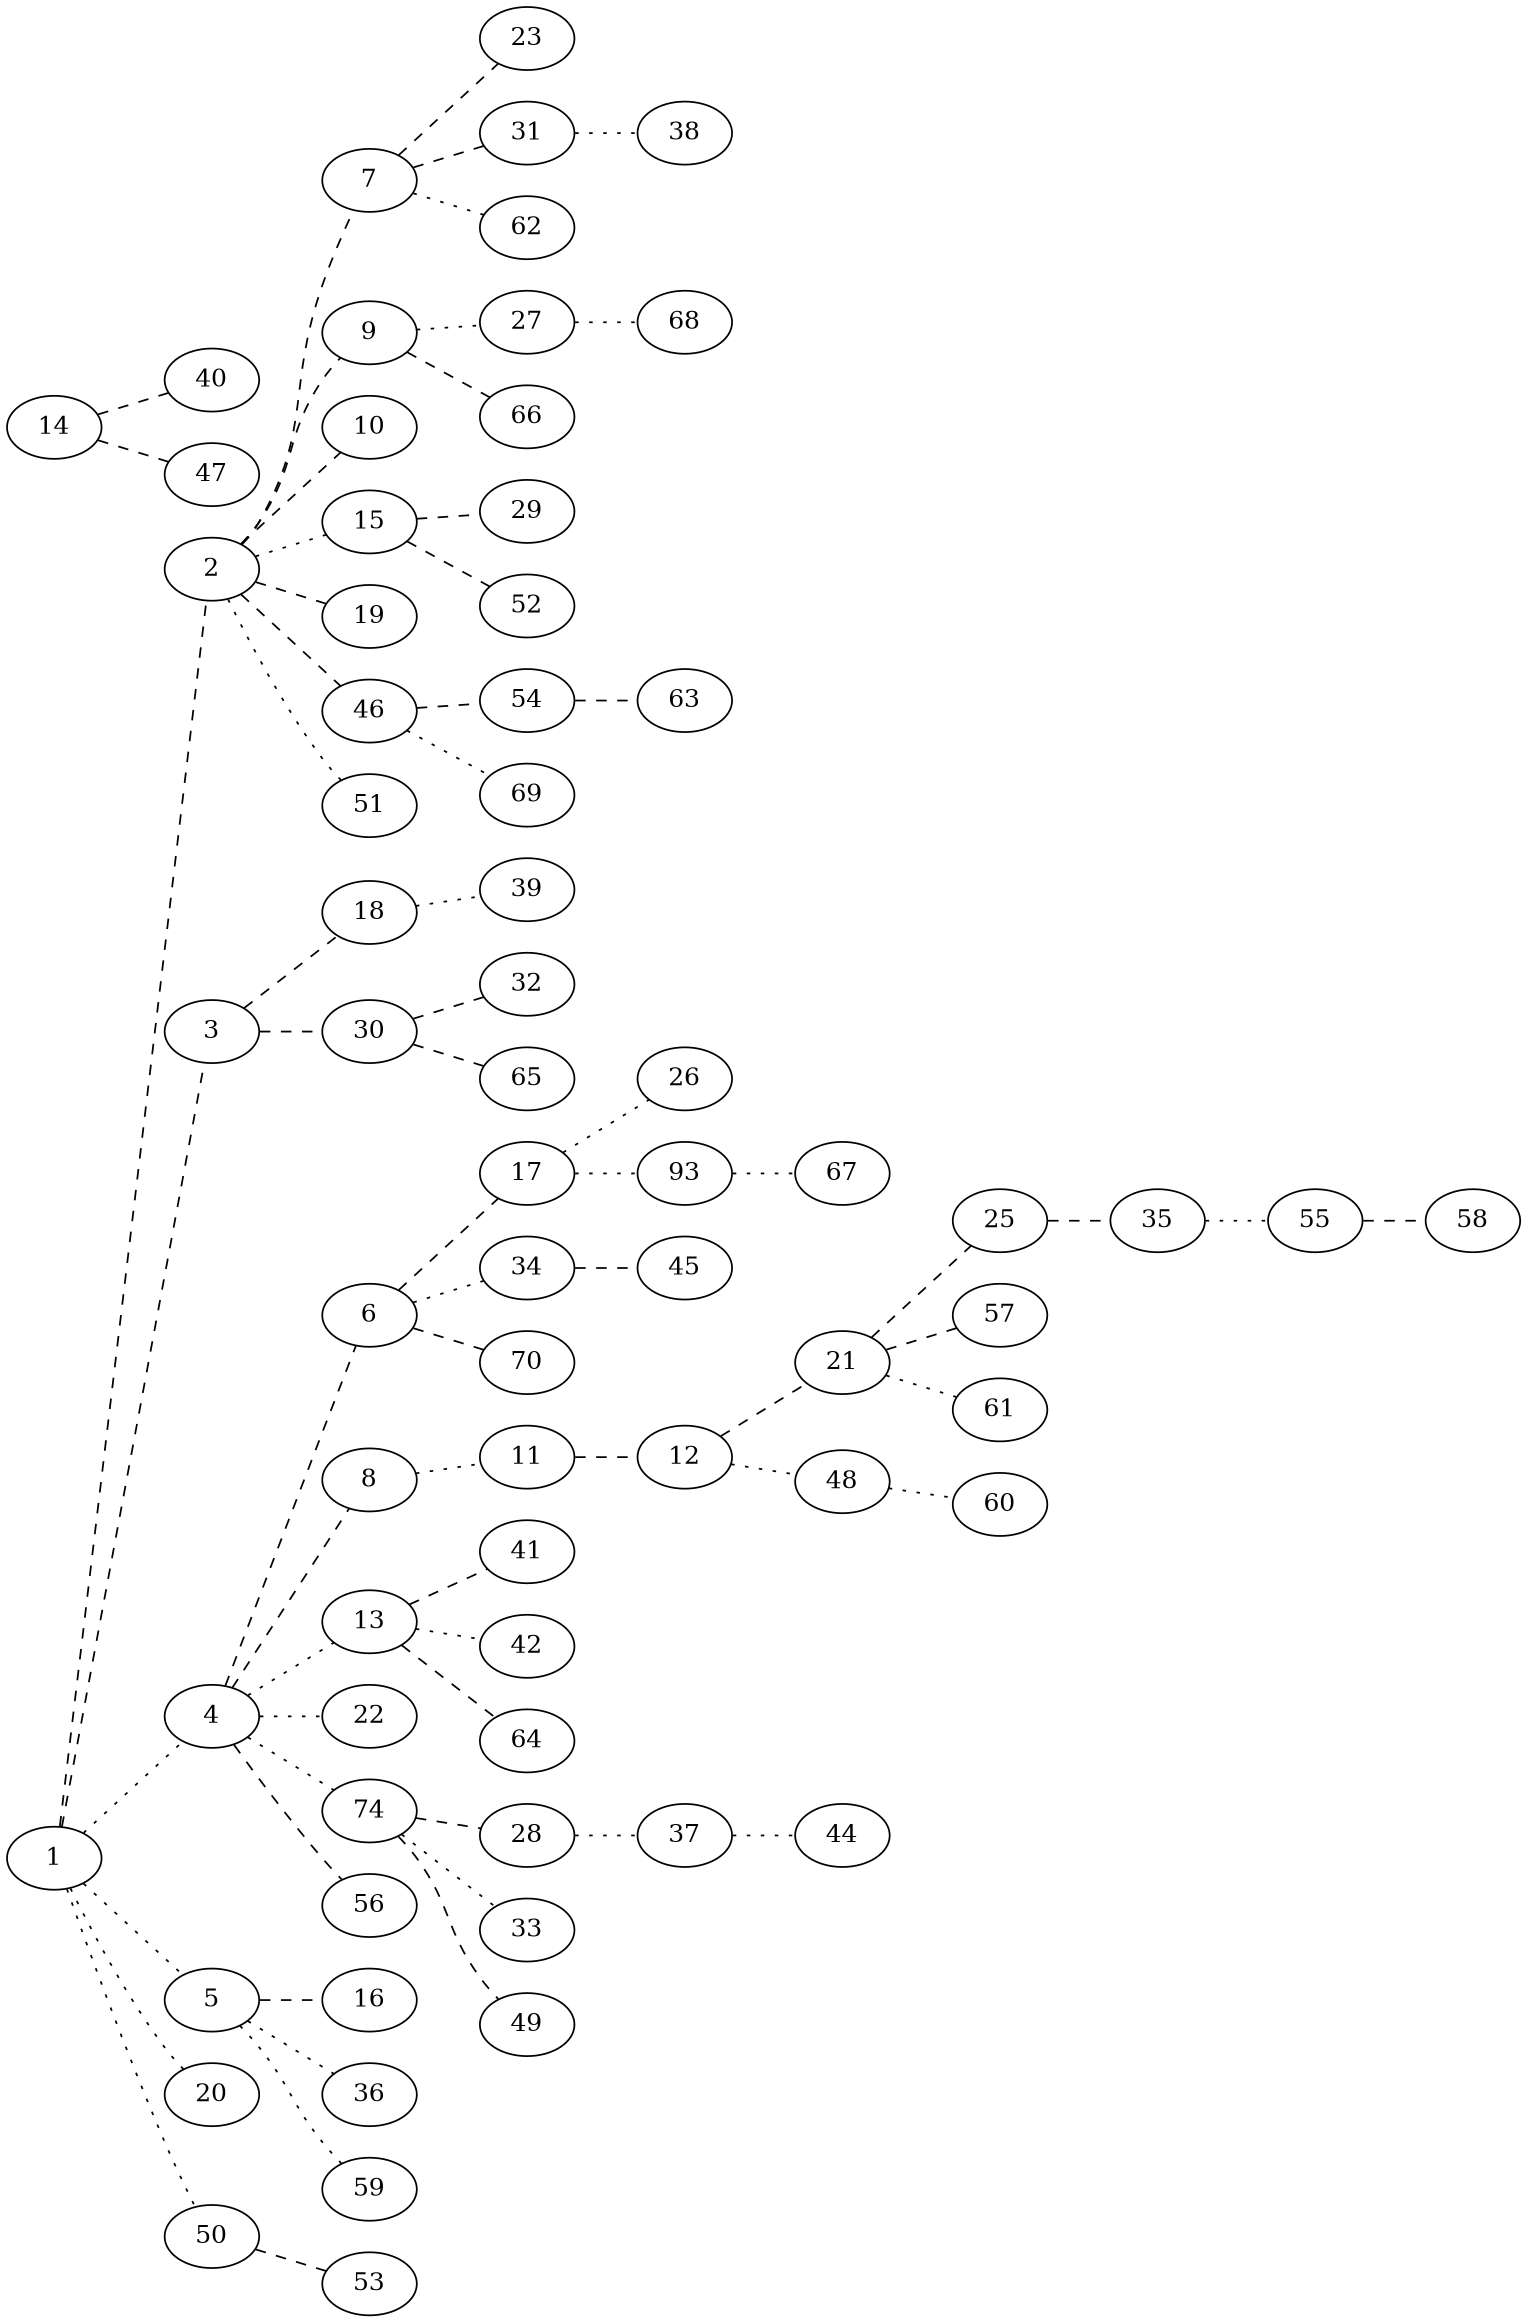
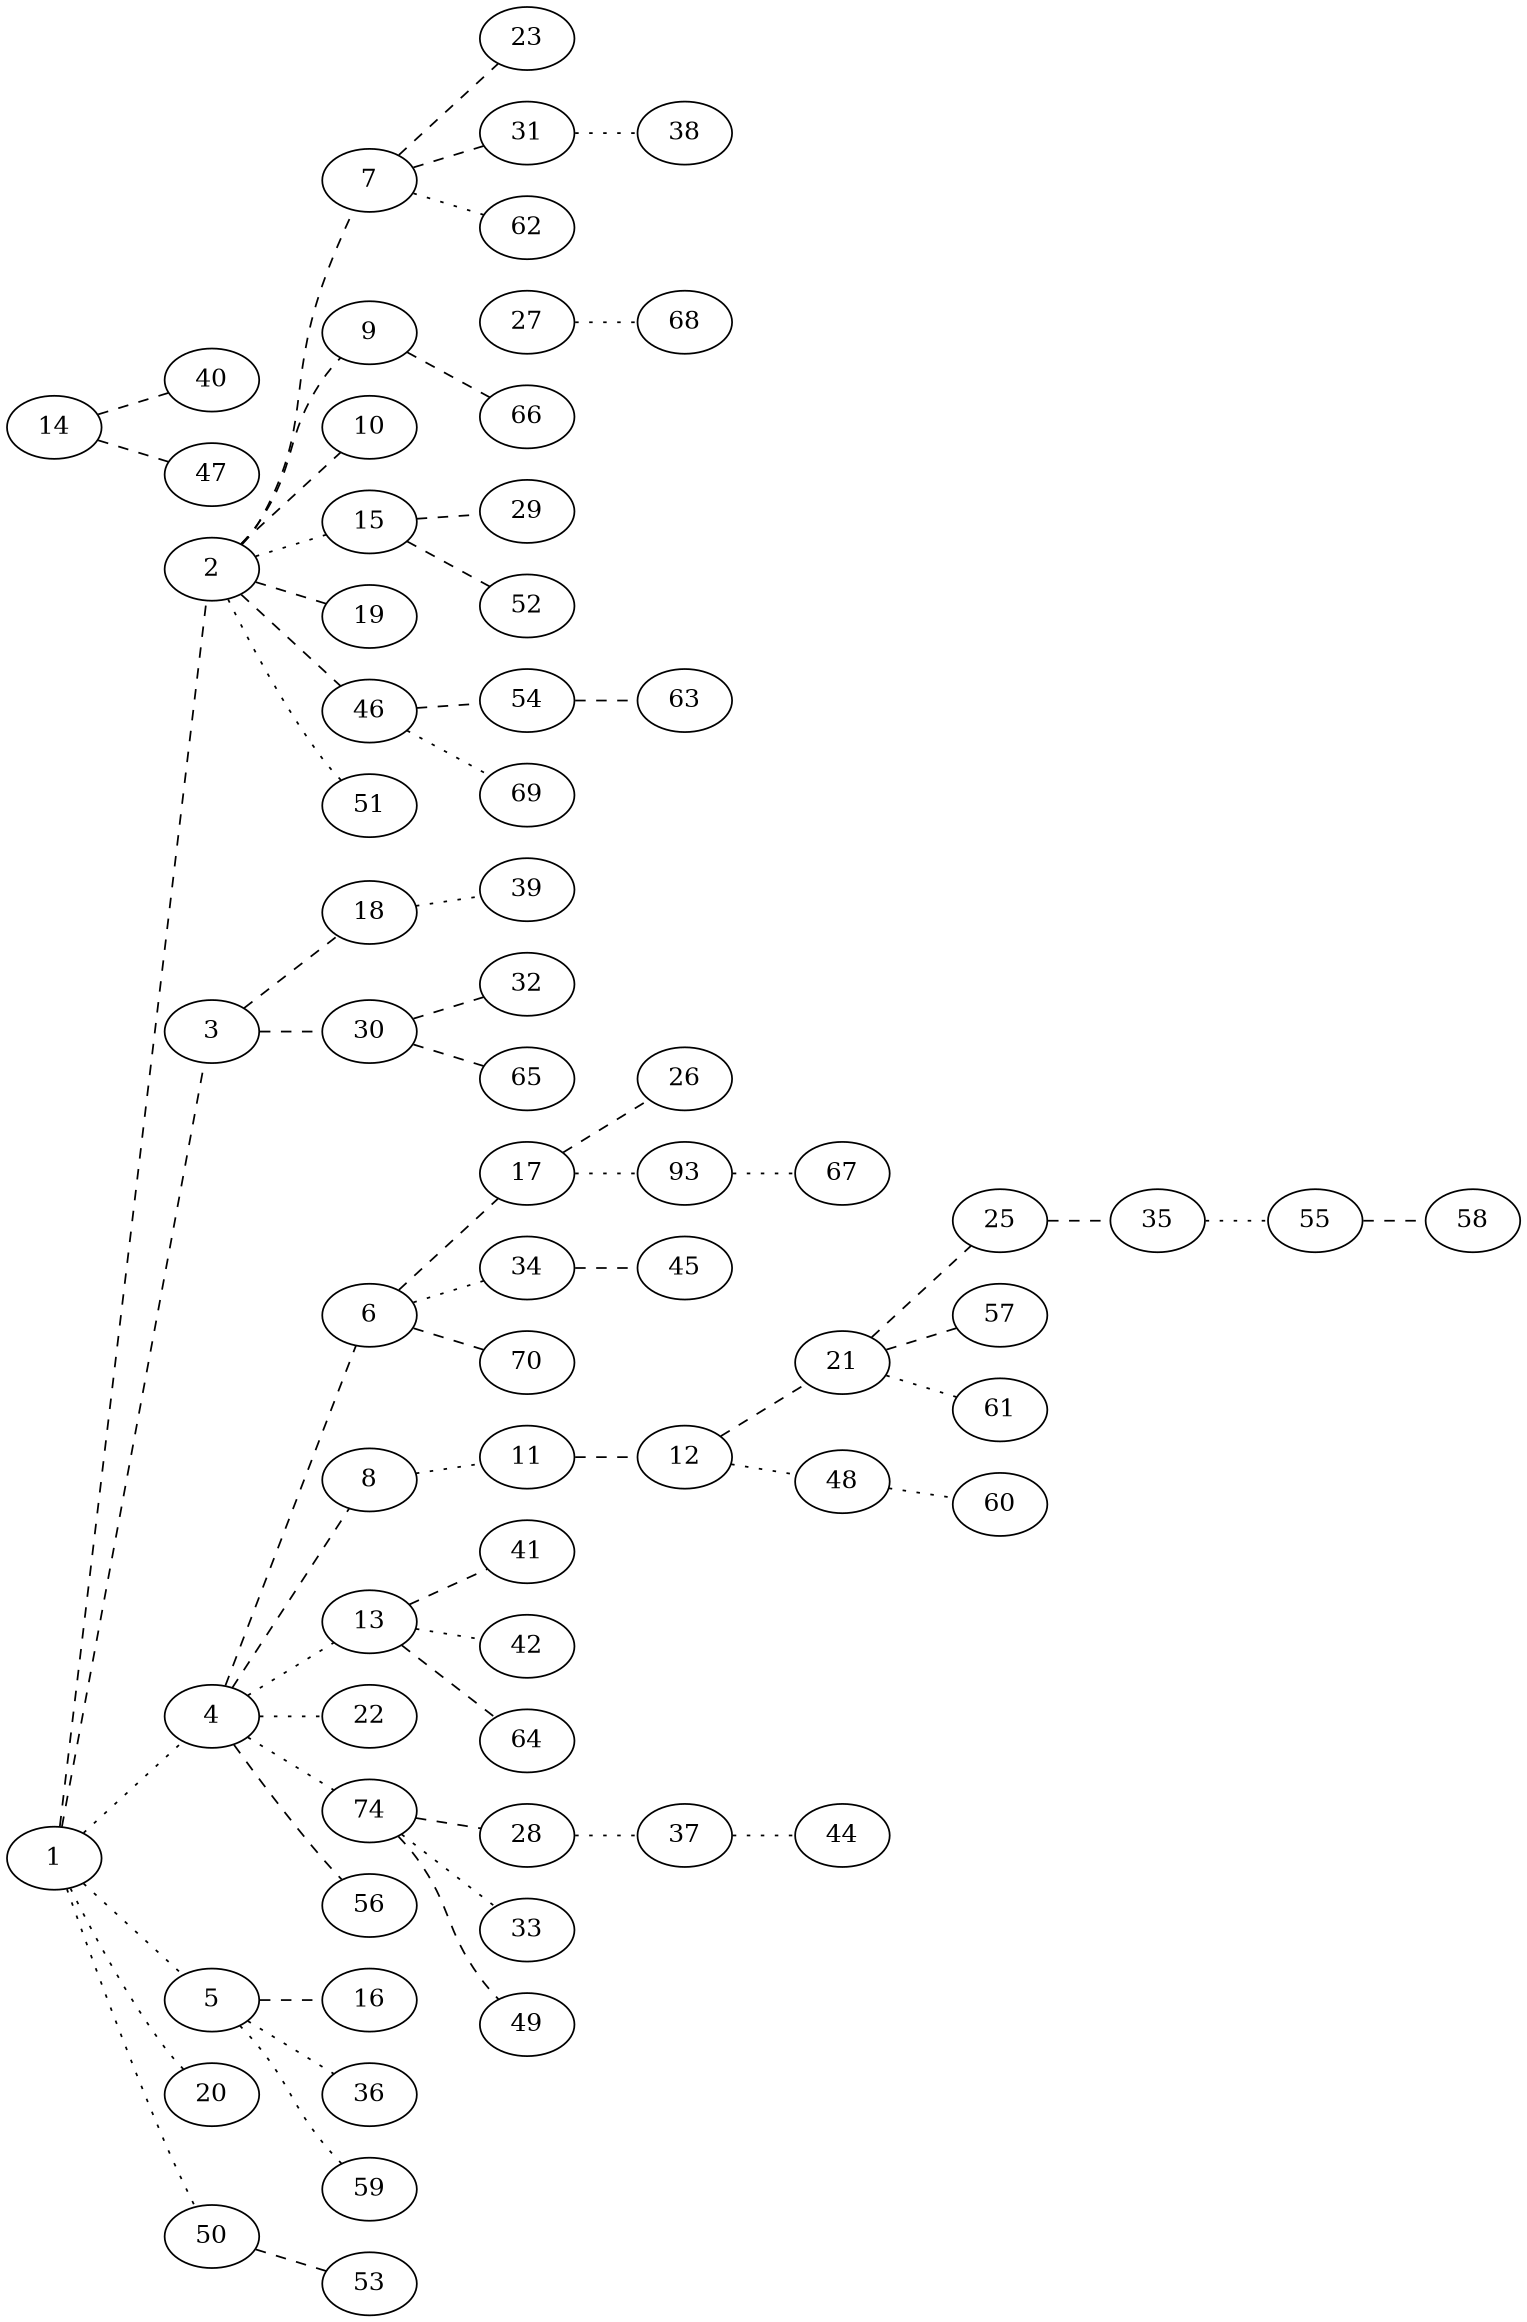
edge "27" -- "9": removed
edge "26" -- "17": style dotted -> dashed
